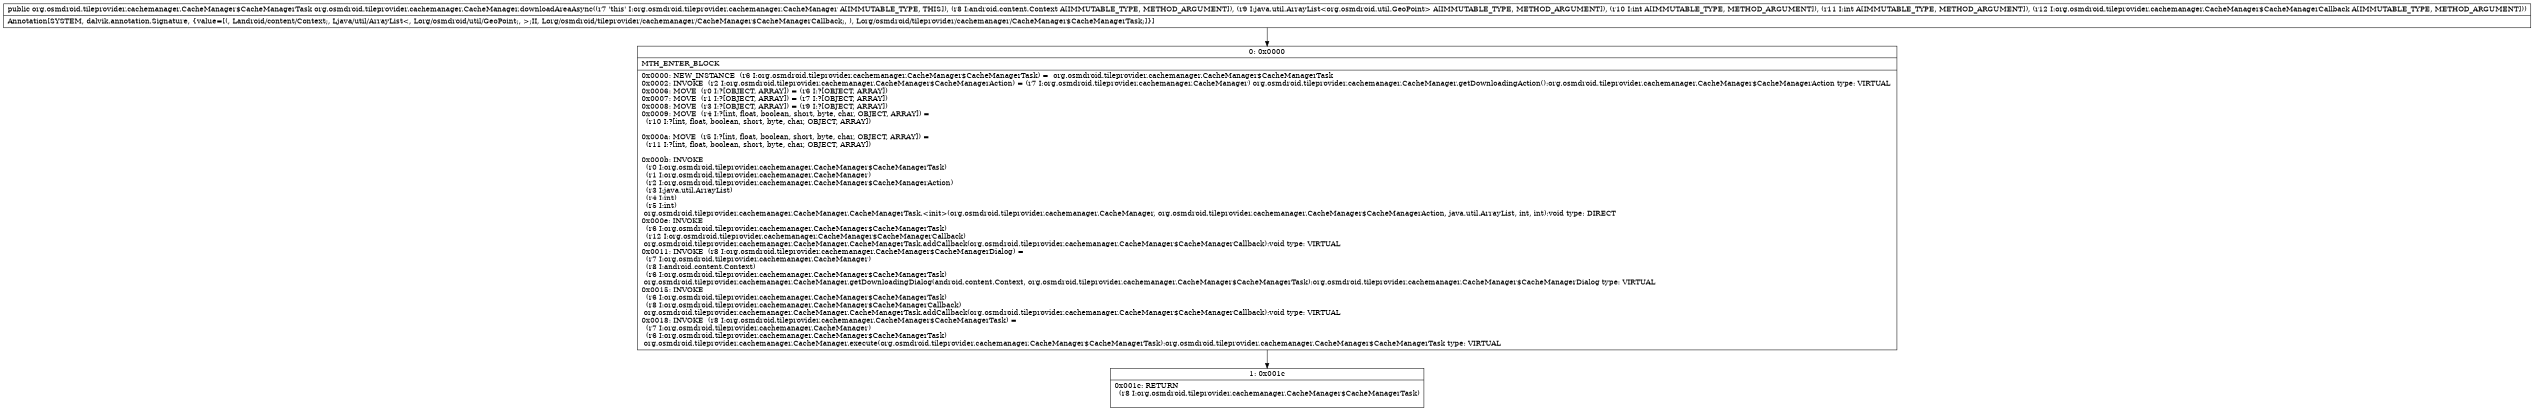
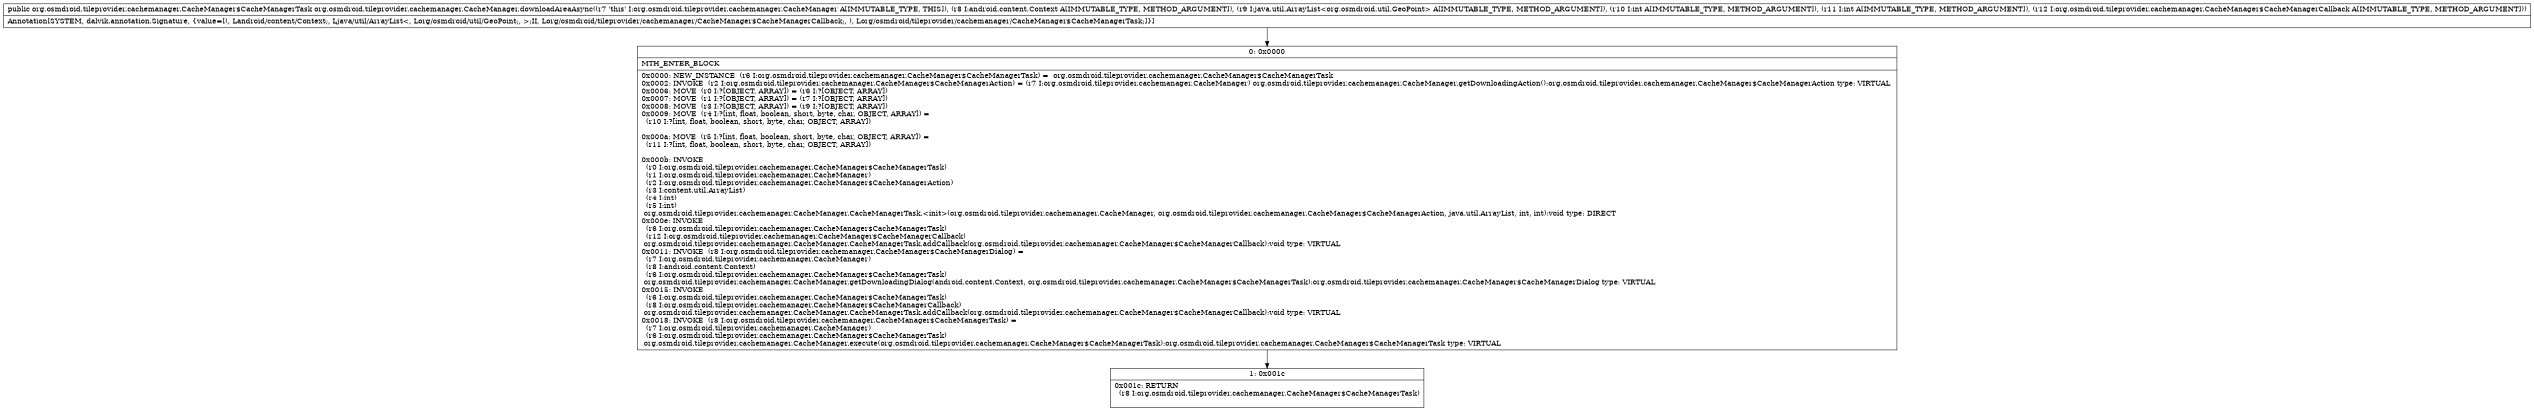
node "0: 0x0000": text "(r3 I:java.util.ArrayList)" -> "(r3 I:content.util.ArrayList)"
